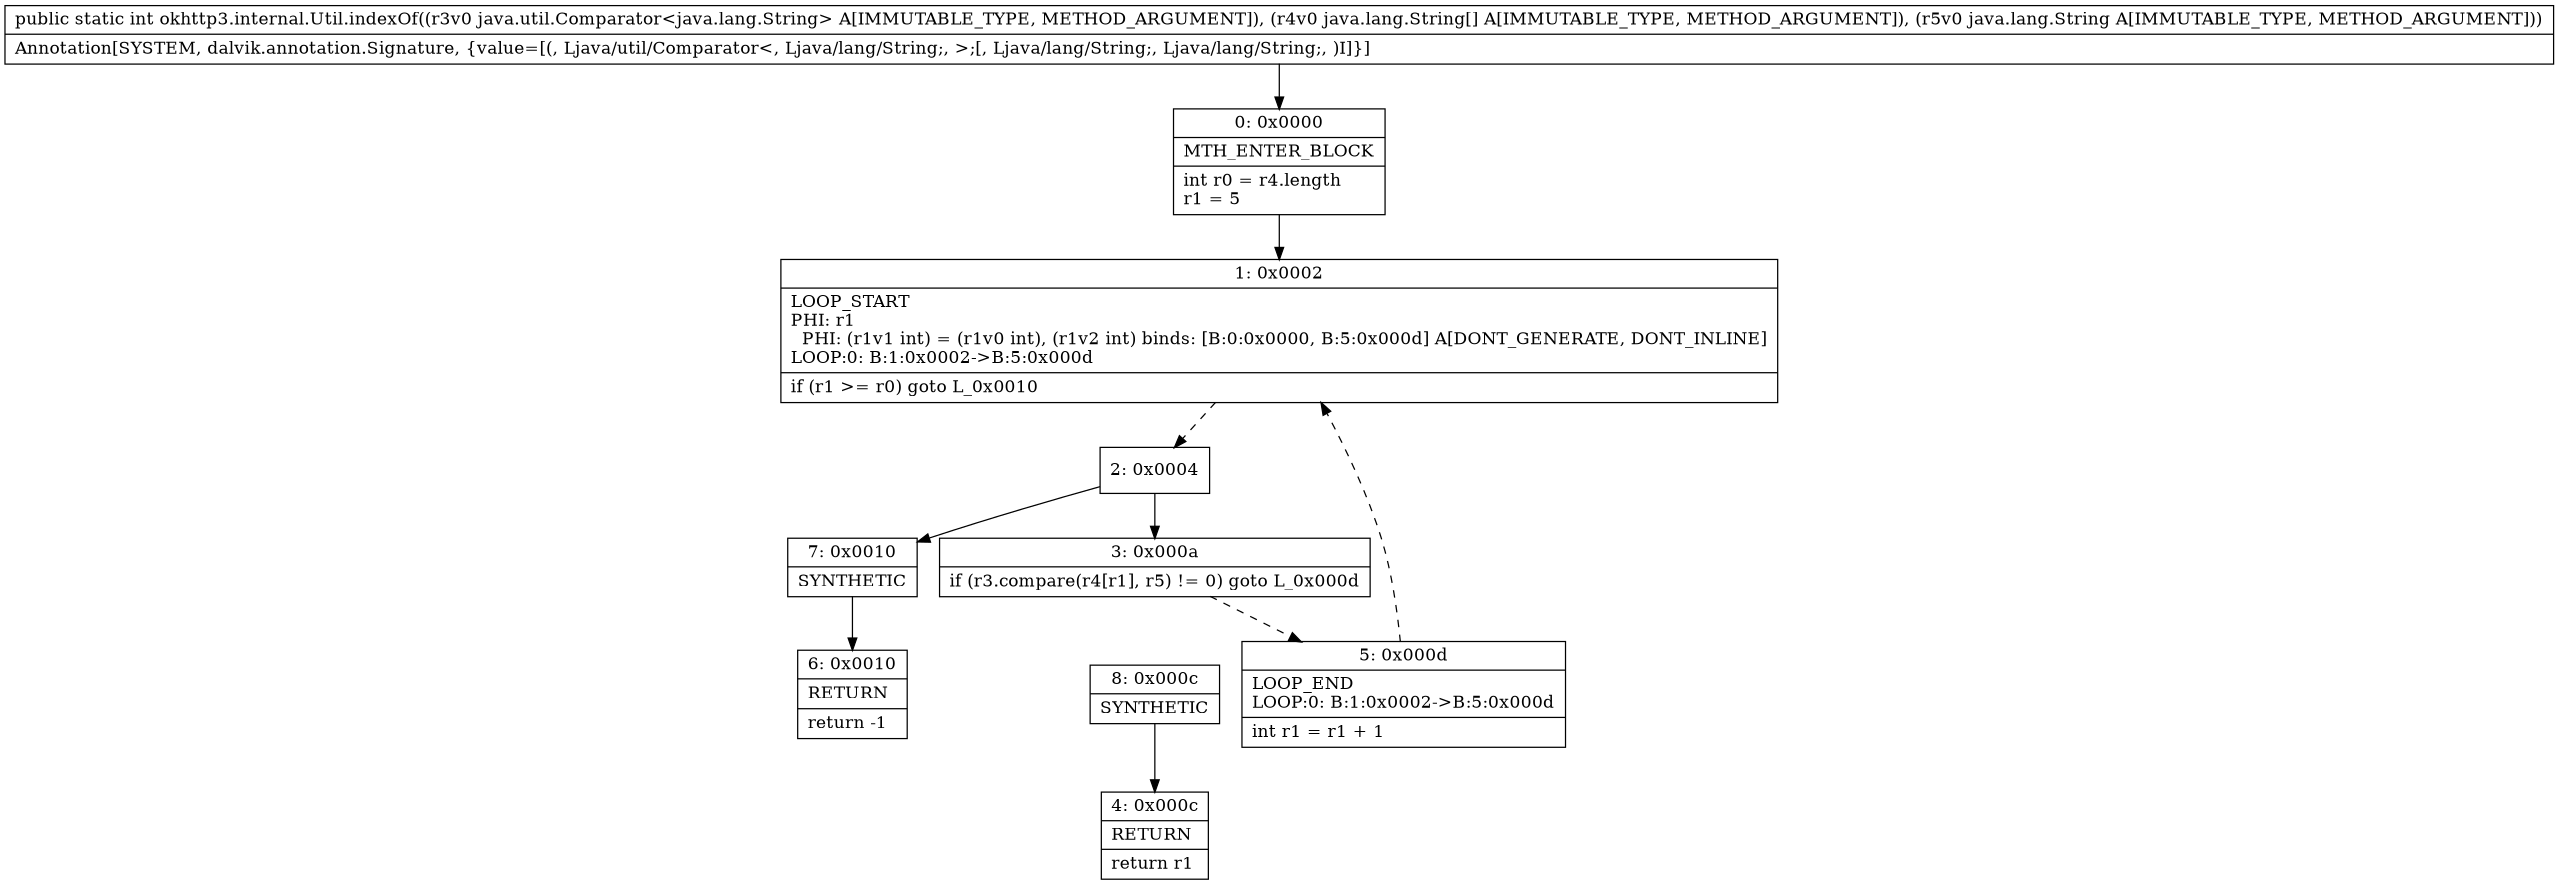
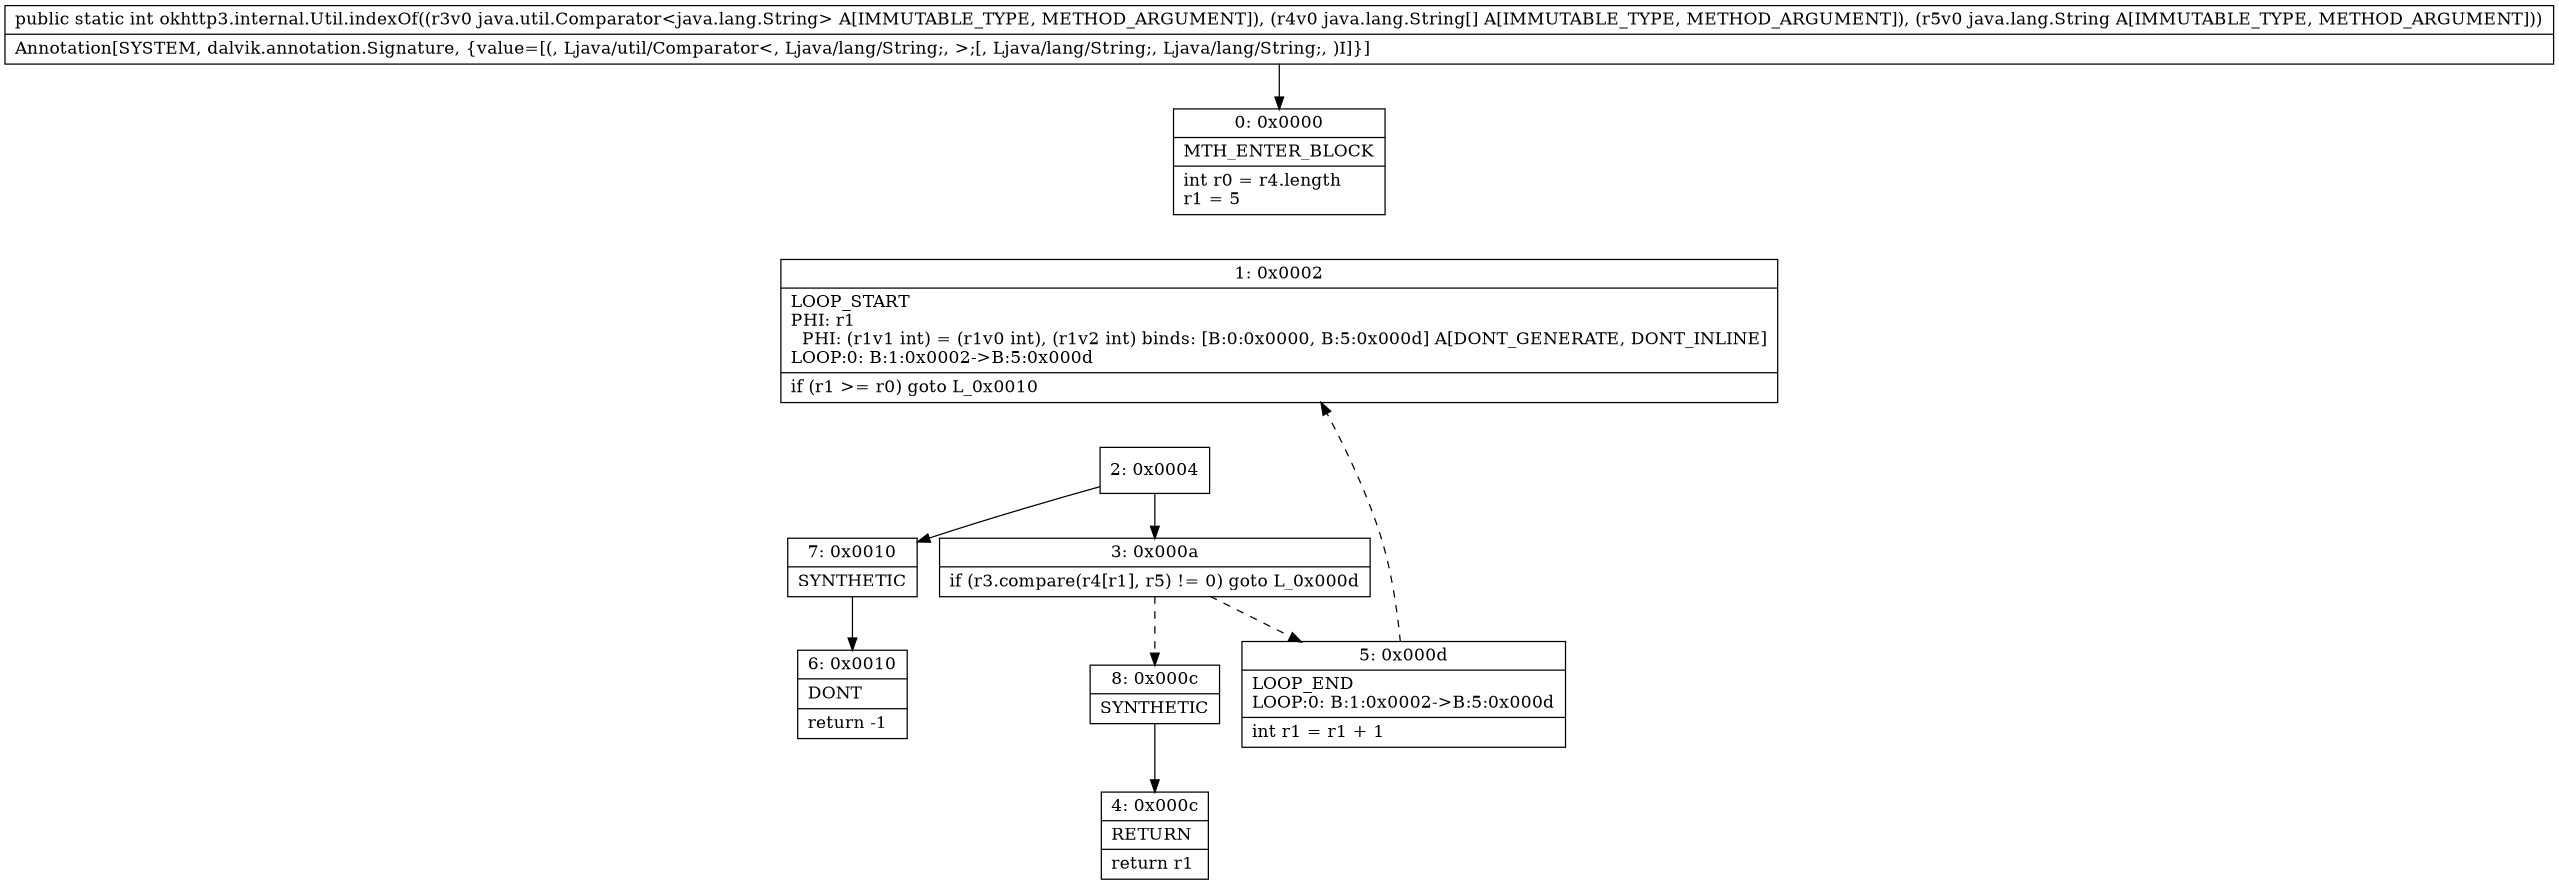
edge "0: 0x0000" -> "1: 0x0002": removed
edge "1: 0x0002" -> "2: 0x0004": removed
edge "3: 0x000a" -> "8: 0x000c": added
node "6: 0x0010": text "RETURN" -> "DONT"
